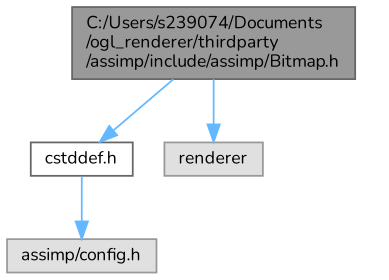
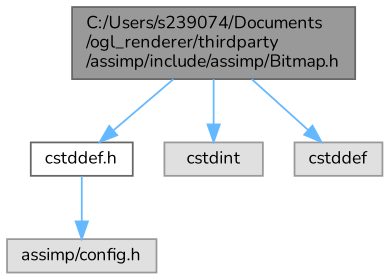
node "renderer": label "renderer" -> "cstdint"
node "cstddef": added
